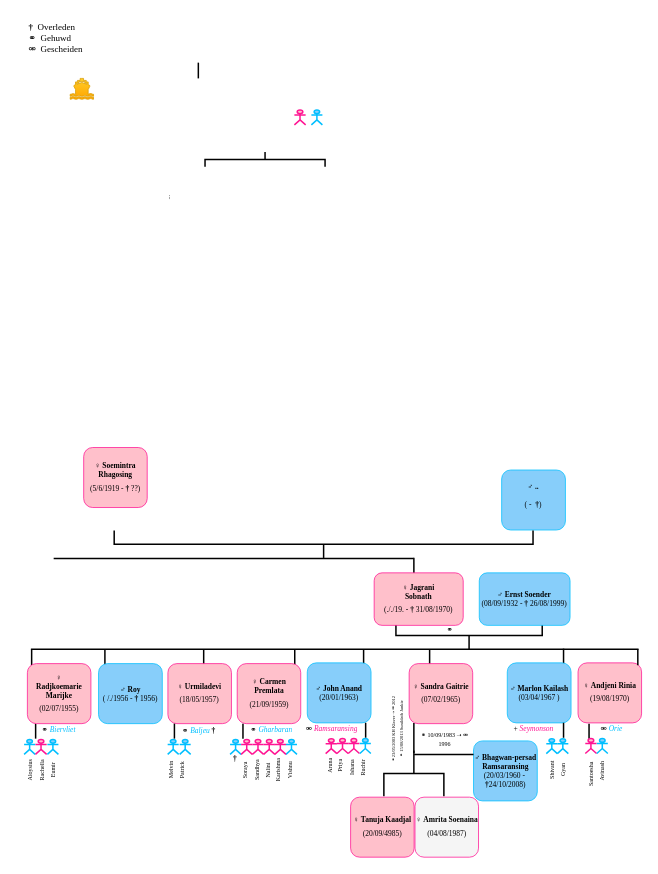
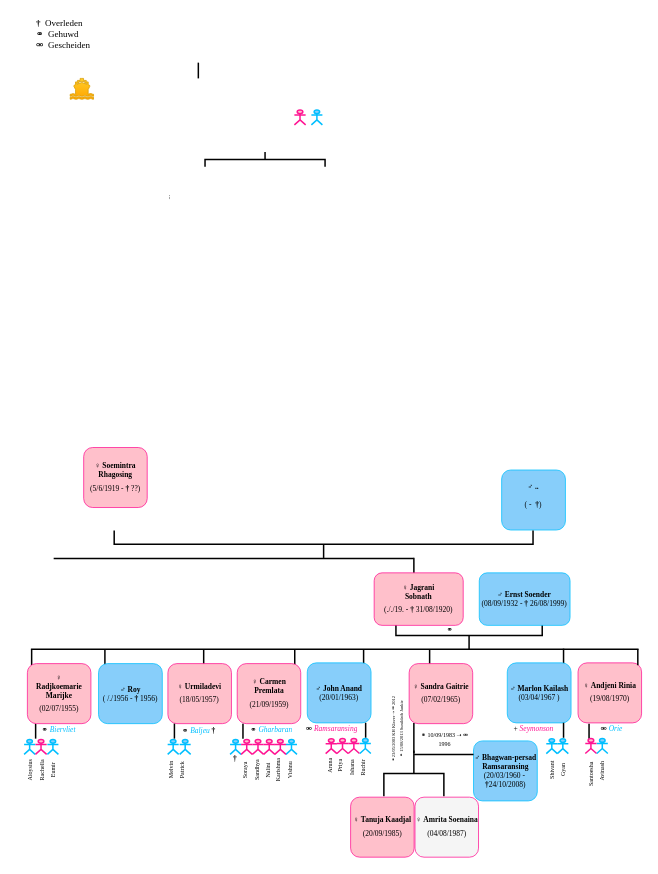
node "† Overleden ⚭ Gehuwd ⚮ Gescheiden": moved (69, 38) -> (76, 34)
node "♀ Jagrani Sobnath (././19. - † 31/08/1970)": label "♀ Jagrani Sobnath (././19. - † 31/08/1970)" -> "♀ Jagrani Sobnath (././19. - † 31/08/1920)"
node "♀ Tanuja Kaadjal (20/09/4985)": label "♀ Tanuja Kaadjal (20/09/4985)" -> "♀ Tanuja Kaadjal (20/09/1985)"
